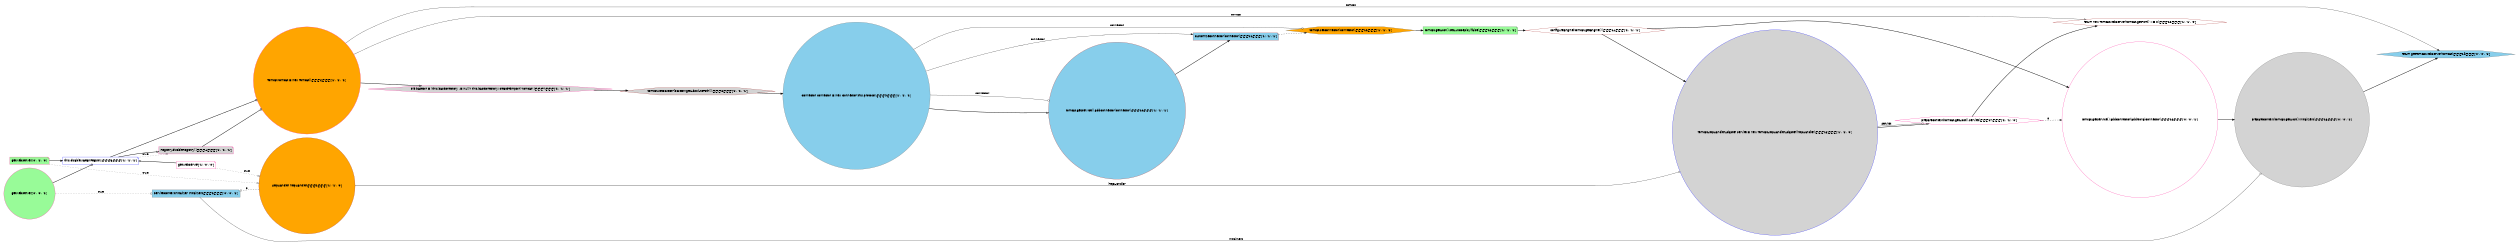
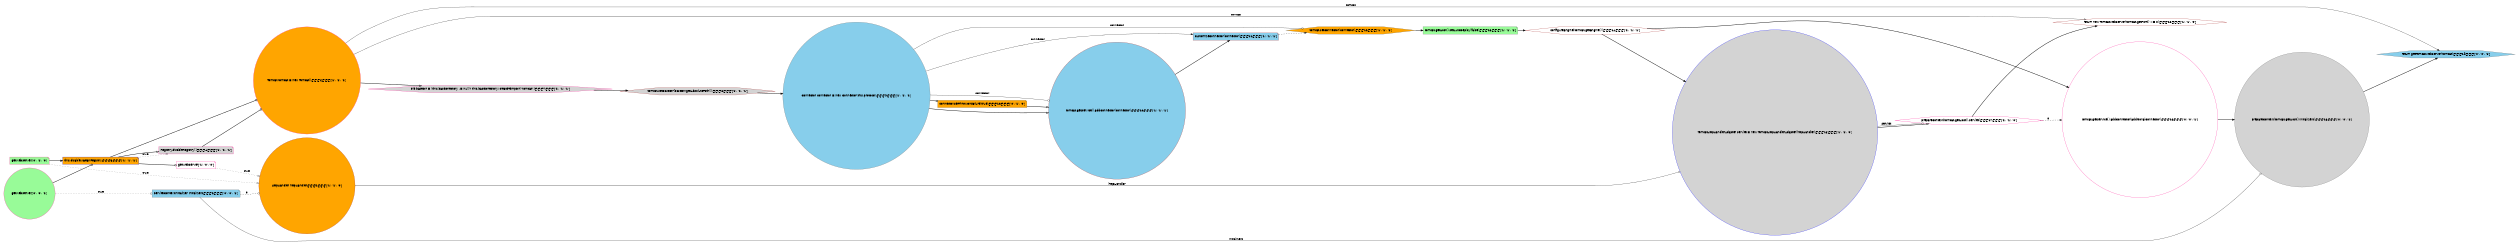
node "connector.setThrowOnFailure(true)@@@10@@@['0', '1', '0']": added
node "this.disableMBeanRegistry@@@3@@@['1', '1', '1']": fillcolor white -> orange
edge "getWebServer['1', '0', '0']" -> "this.disableMBeanRegistry@@@3@@@['1', '1', '1']": reversed
edge "HttpHandler httpHandler@@@2@@@['1', '1', '0']" -> "ServletContextInitializer initializers@@@2@@@['0', '0', '1']": reversed
